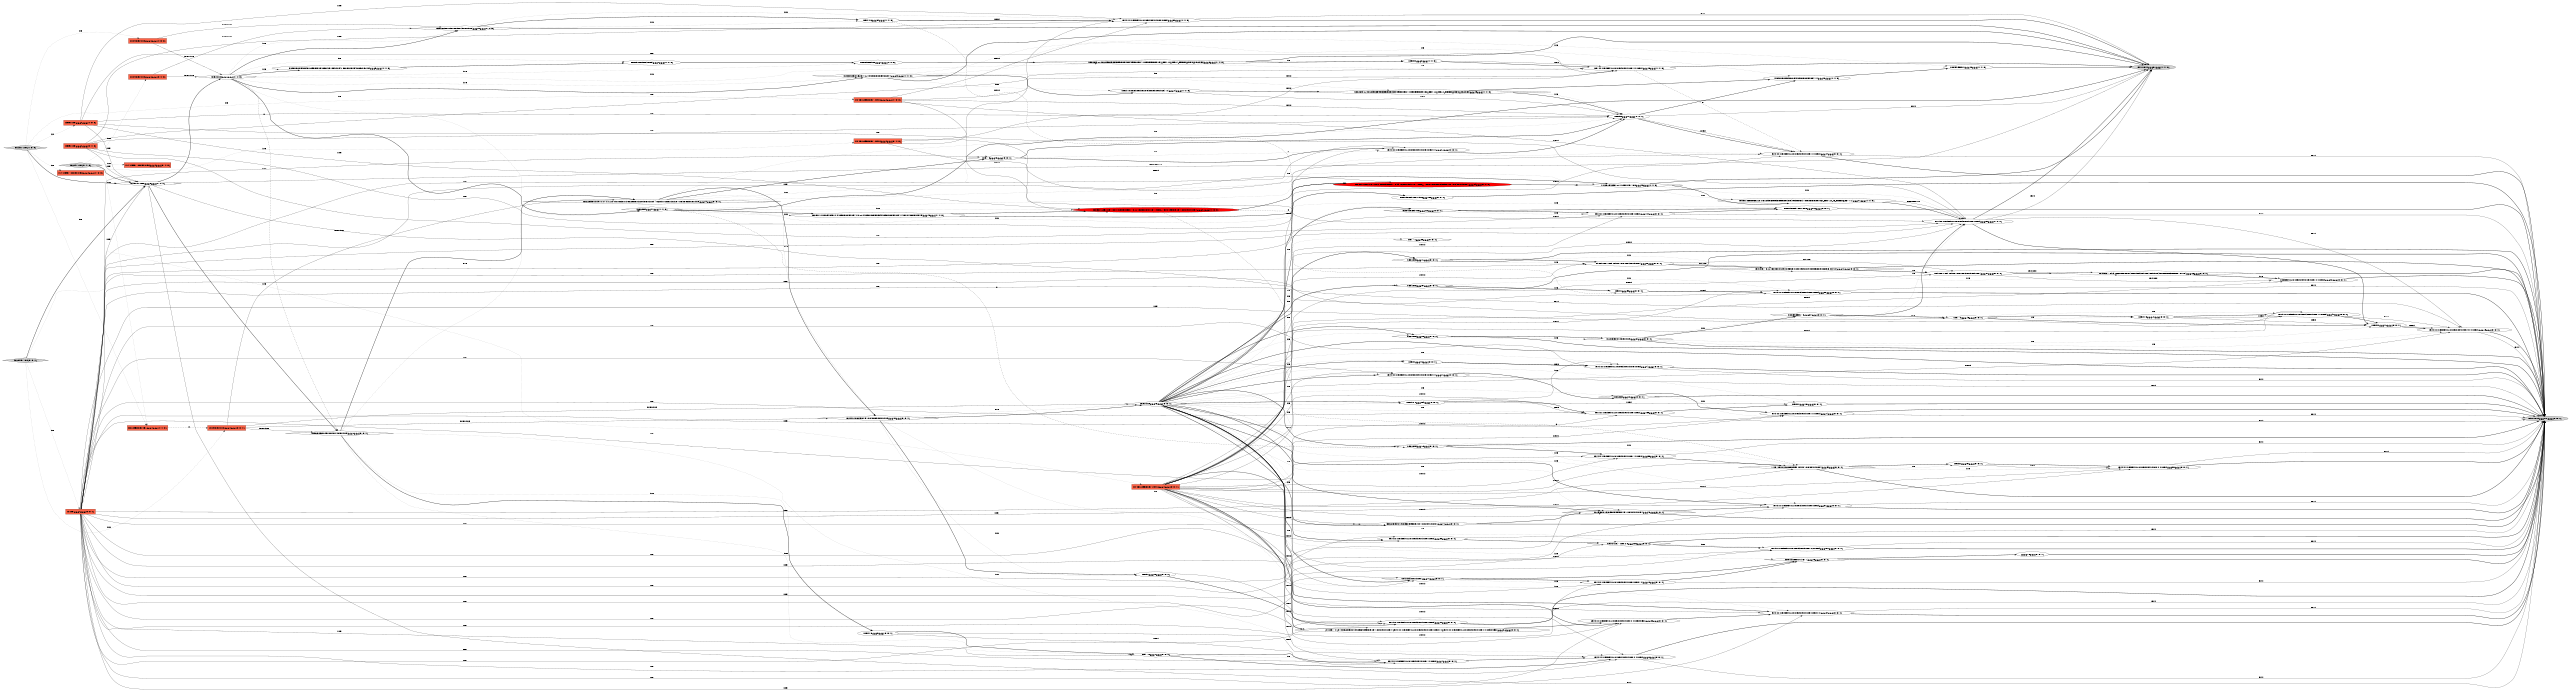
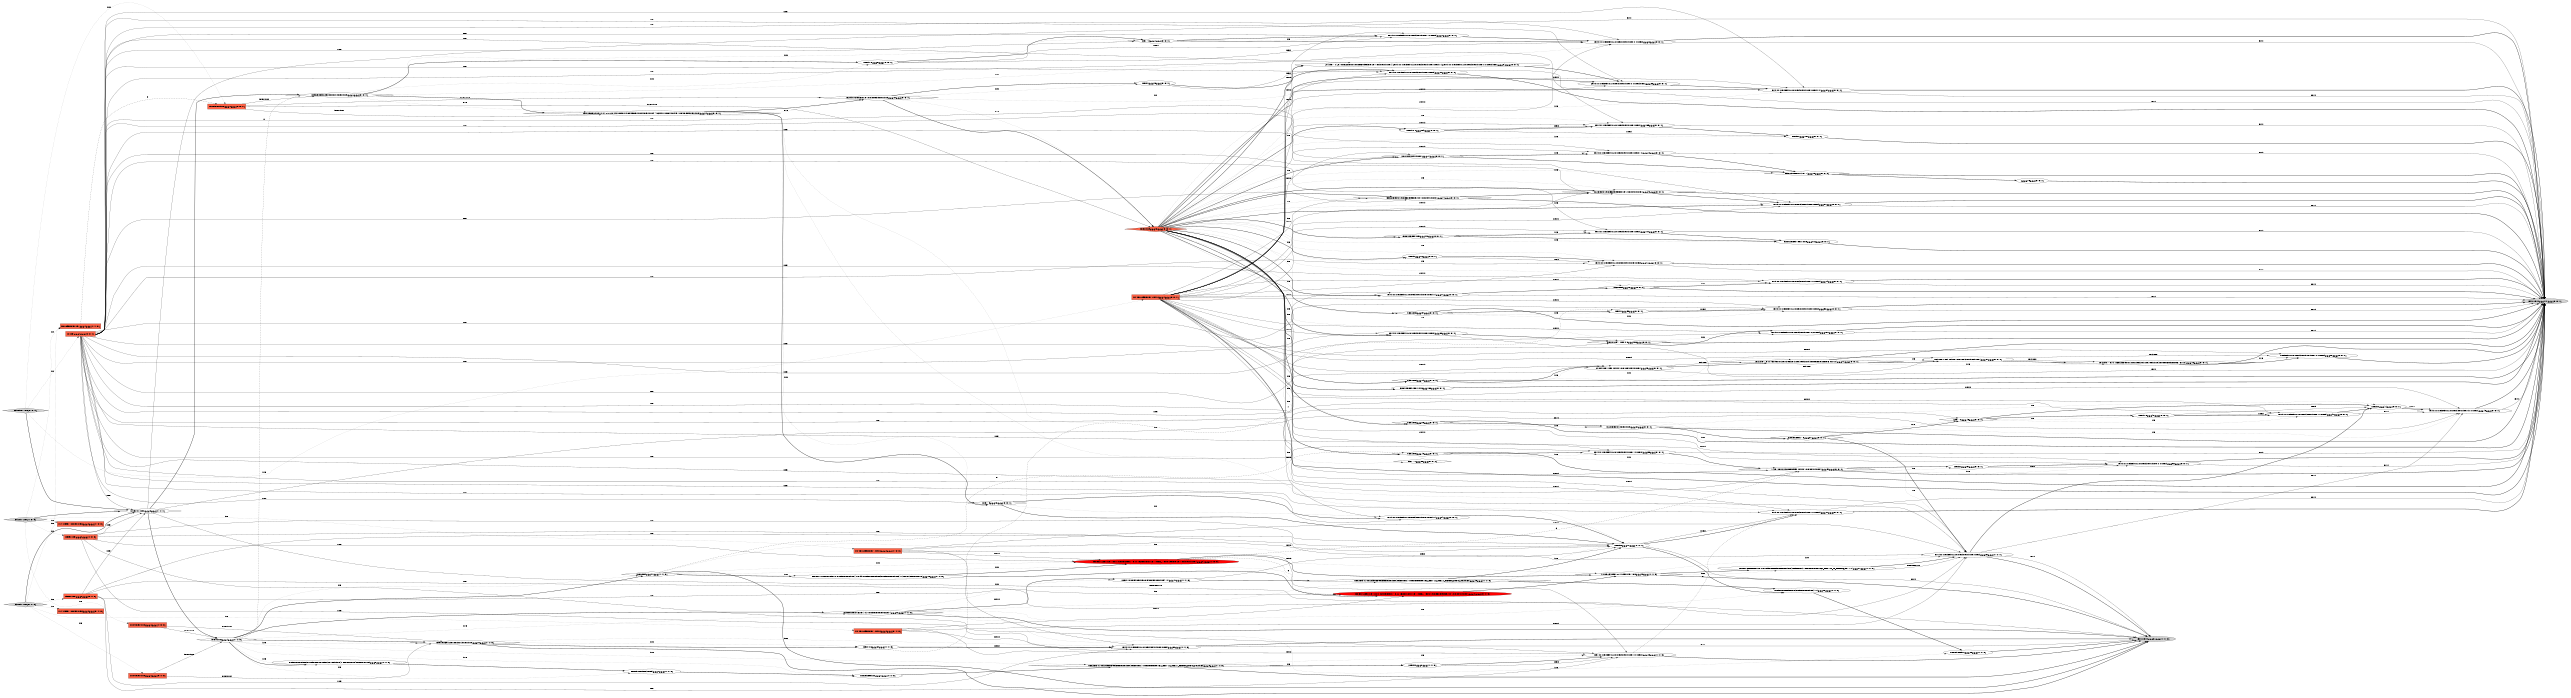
node "tokenString@@@23@@@['0', '0', '1']": fillcolor white -> tomato
edge "formatSymbol['0', '1', '0']" -> "Integer index@@@2@@@['0', '1', '0']": added, label "true"
